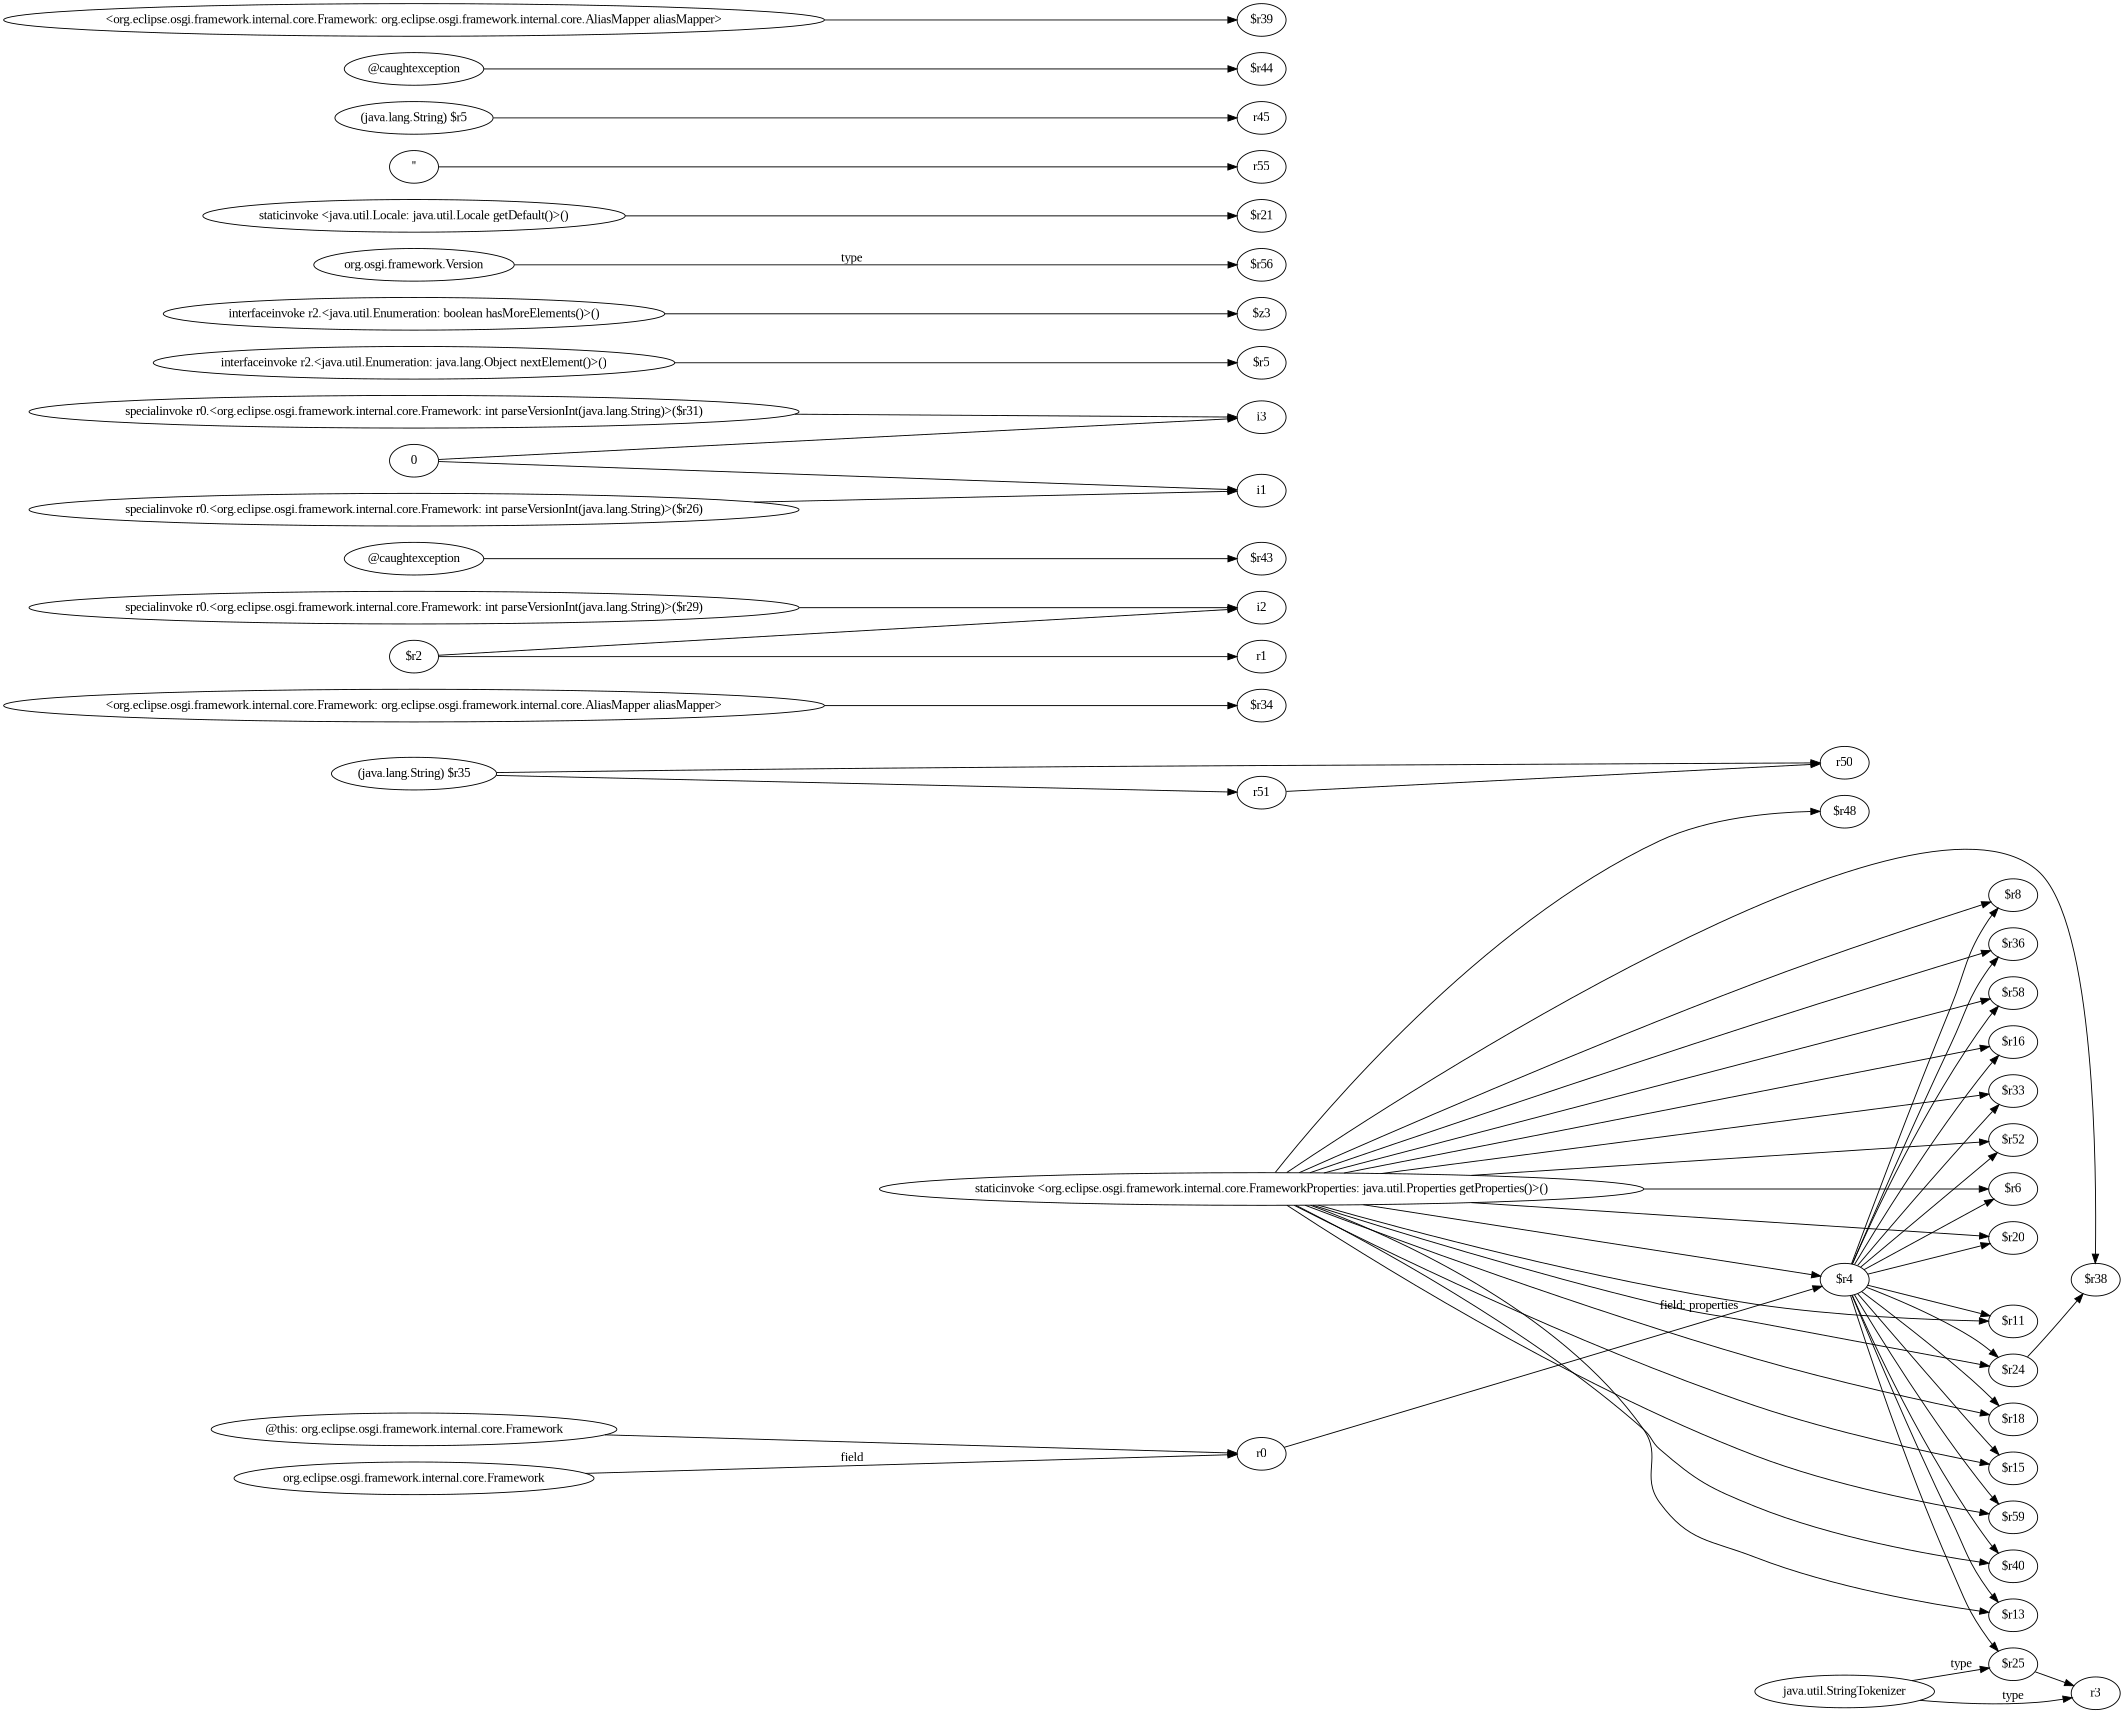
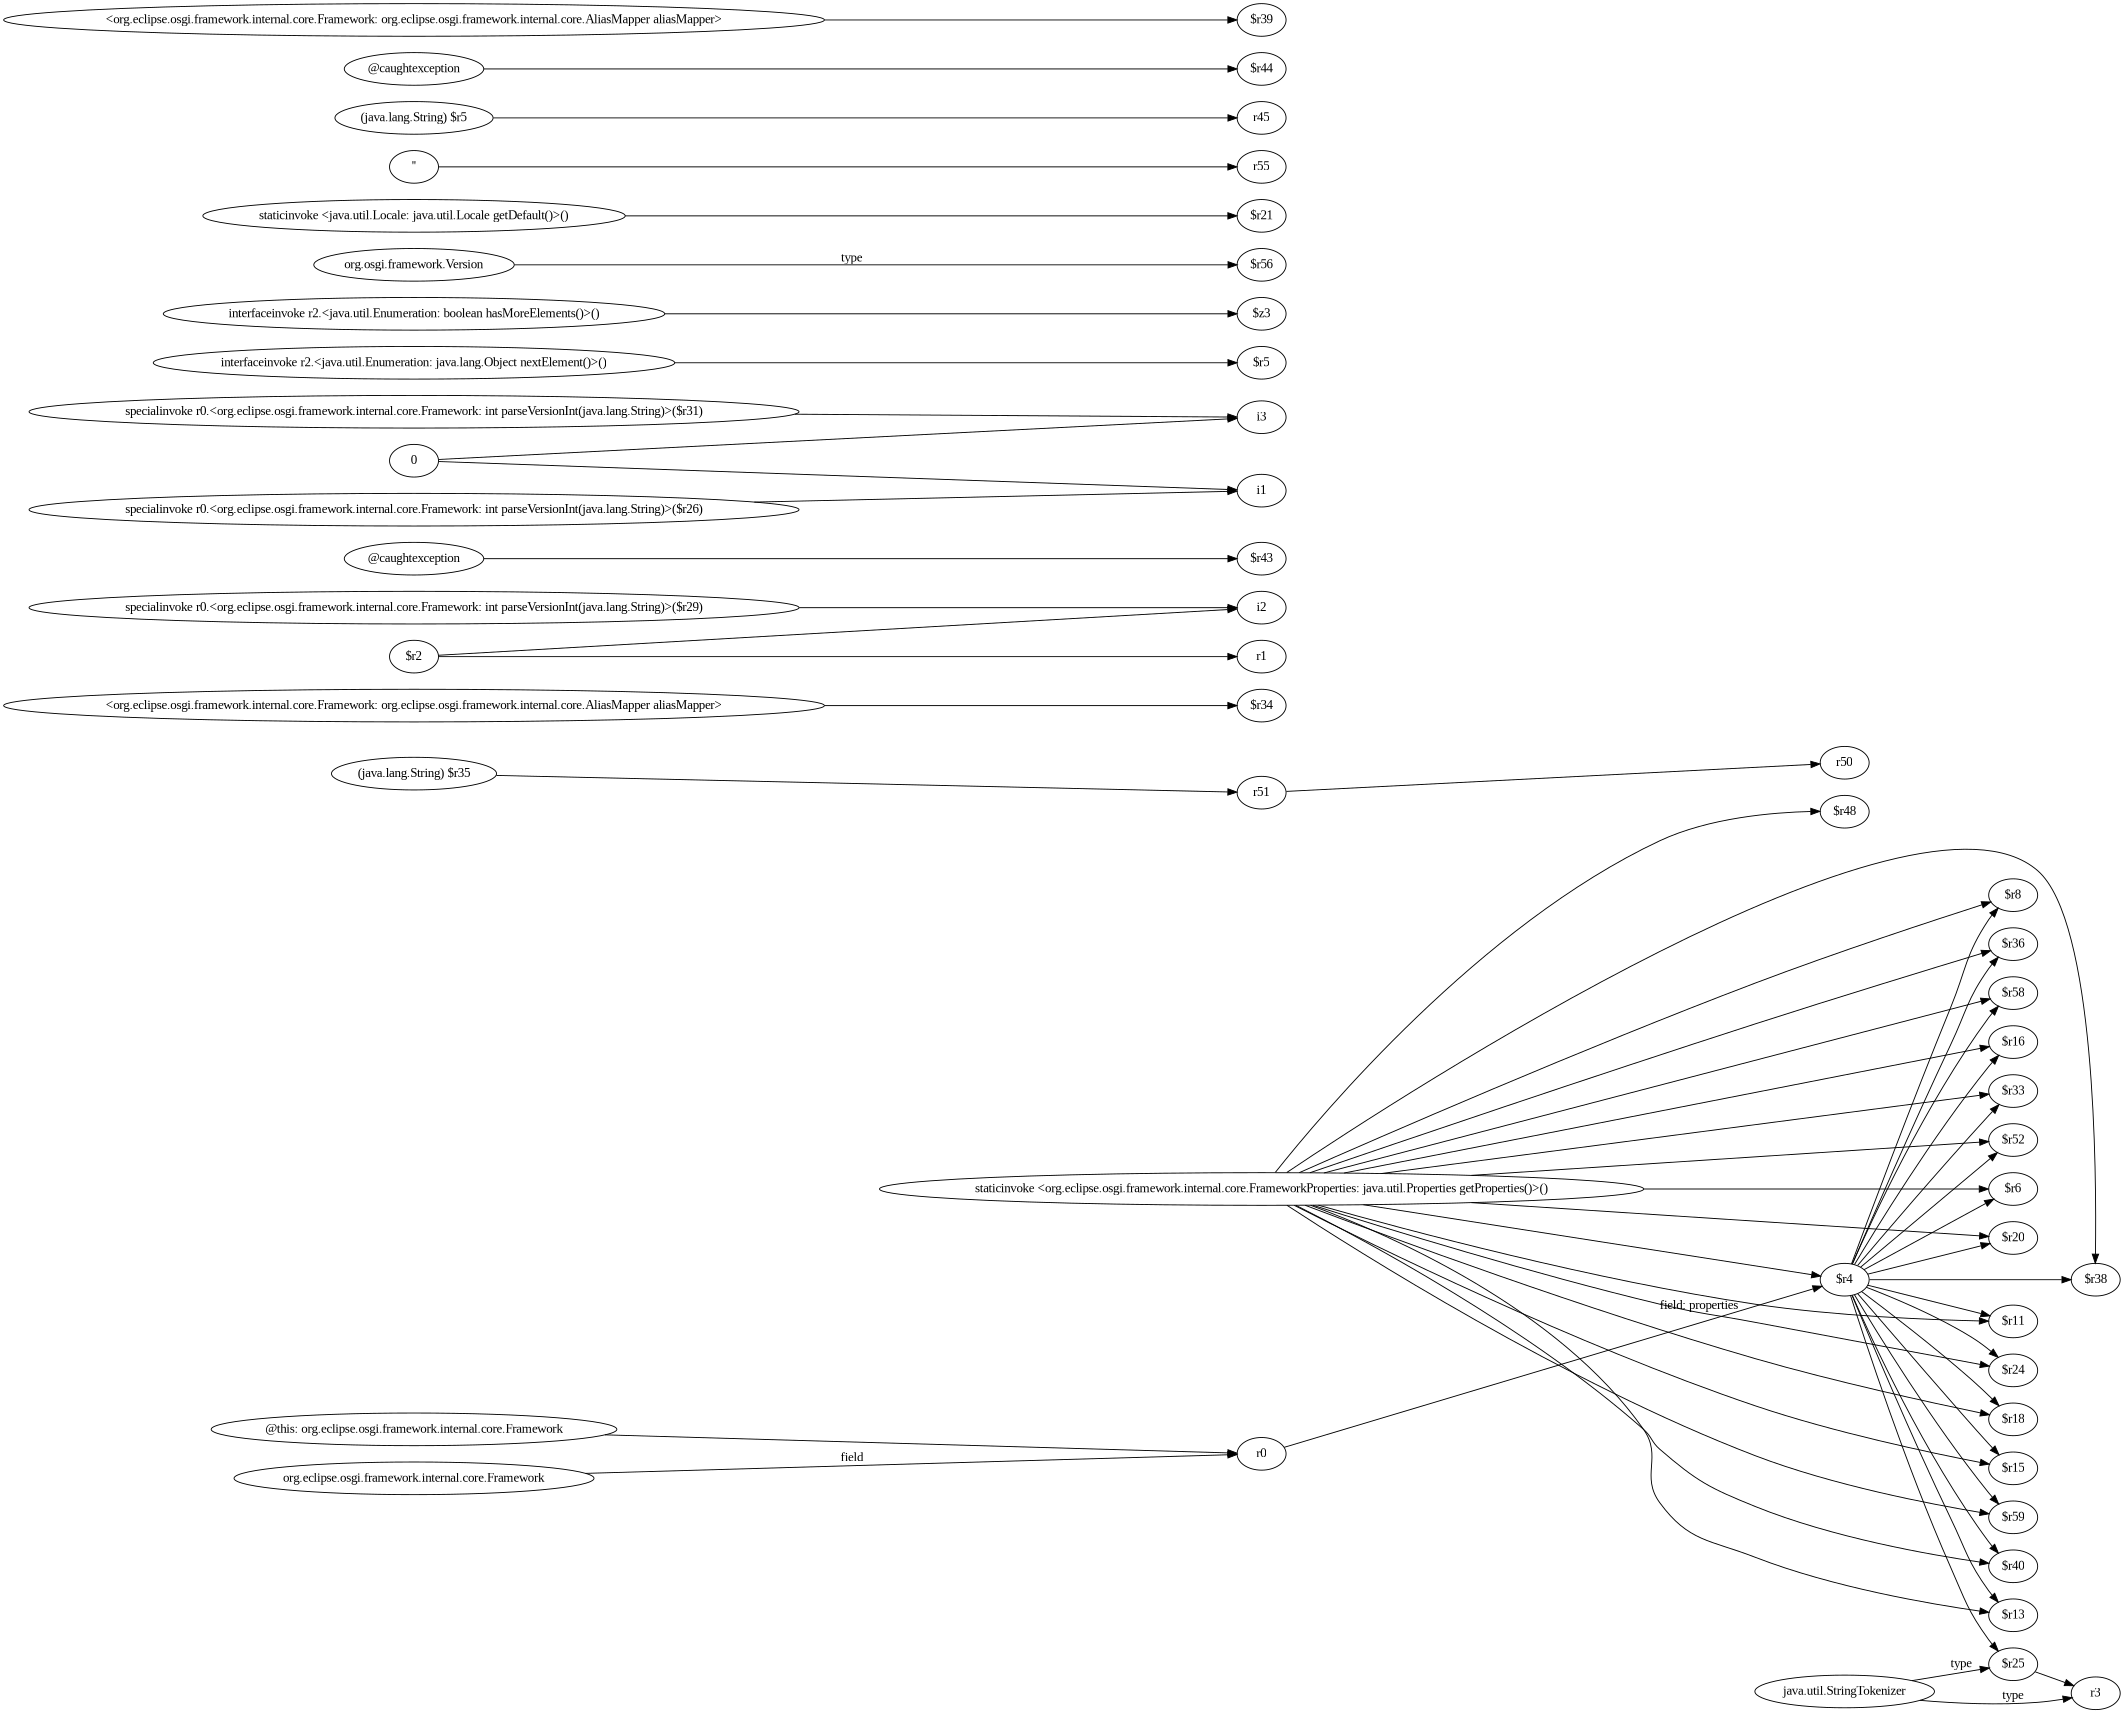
edge "(java.lang.String) $r35" -> "r50": removed
edge "$r24" -> "$r38": now "$r4" -> "$r38"
